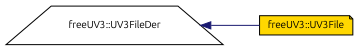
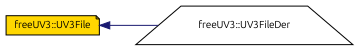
edge "freeUV3::UV3File" -> "freeUV3::UV3FileDer": reversed
